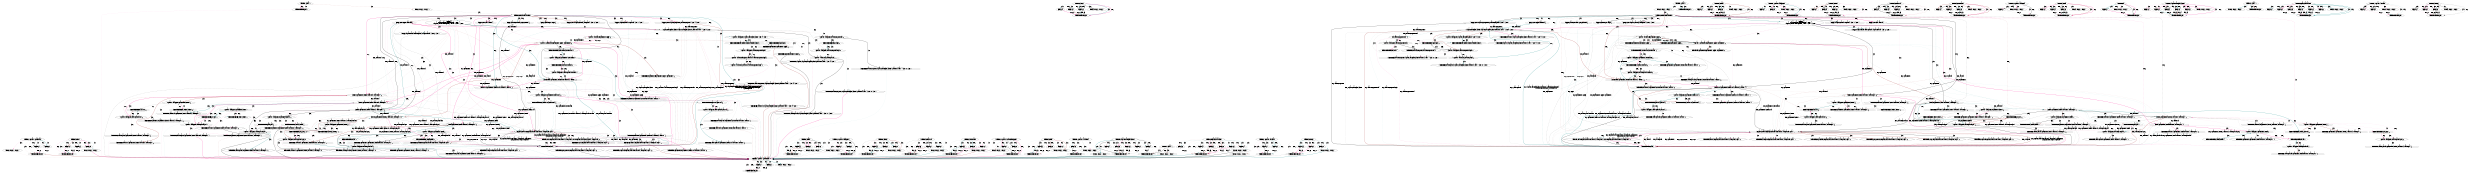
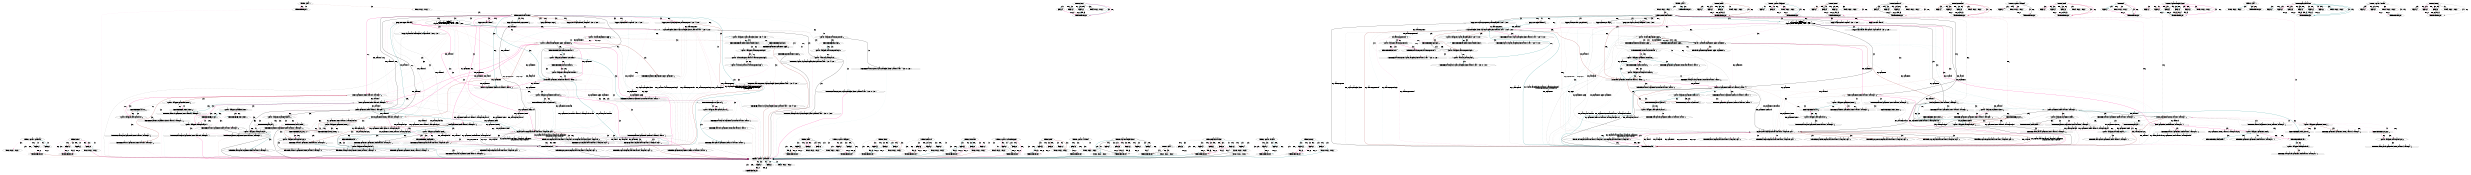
edge "(FIELD_IDENTIFIER,end,end)" -> "(<operator>.fieldAccess,relative_component.end)": added, label "CFG:"
edge "(<operator>.fieldAccess,relative_component.end)" -> "(IDENTIFIER,relative_component,relative_component.end())": color black -> deeppink
